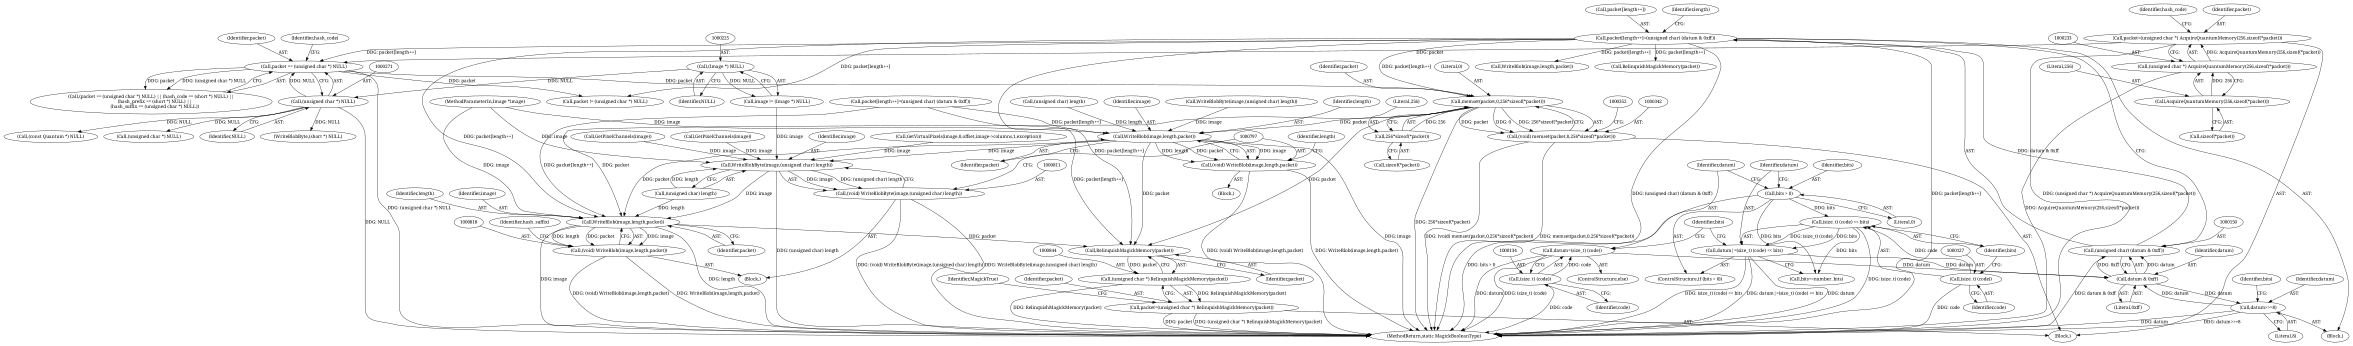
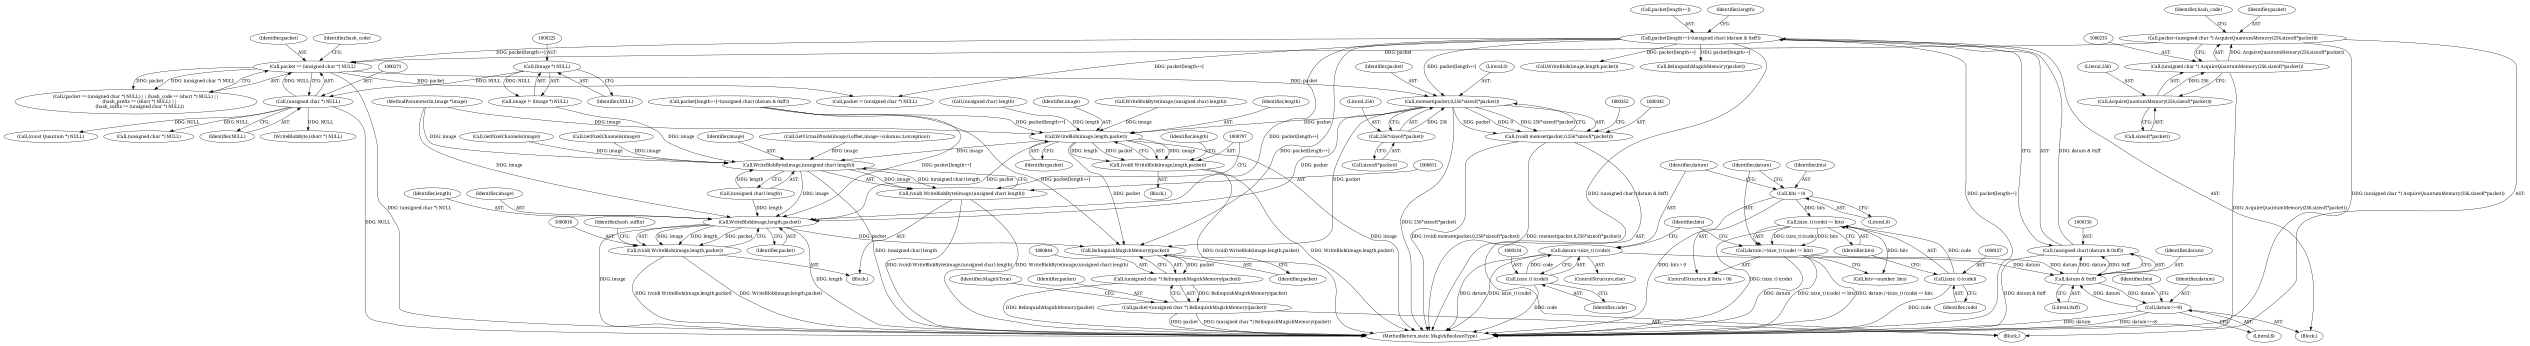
edge "(Call,image != (Image *) NULL)" -> "(Call,(Image *) NULL)": label "CFG: " -> "AST: "
edge "(Call,bits > 0)" -> "(Call,bits+=number_bits)": removed, label "DDG: bits"
edge "(Call,datum & 0xff)" -> "(Literal,0xff)": label "AST: " -> "CFG: "
